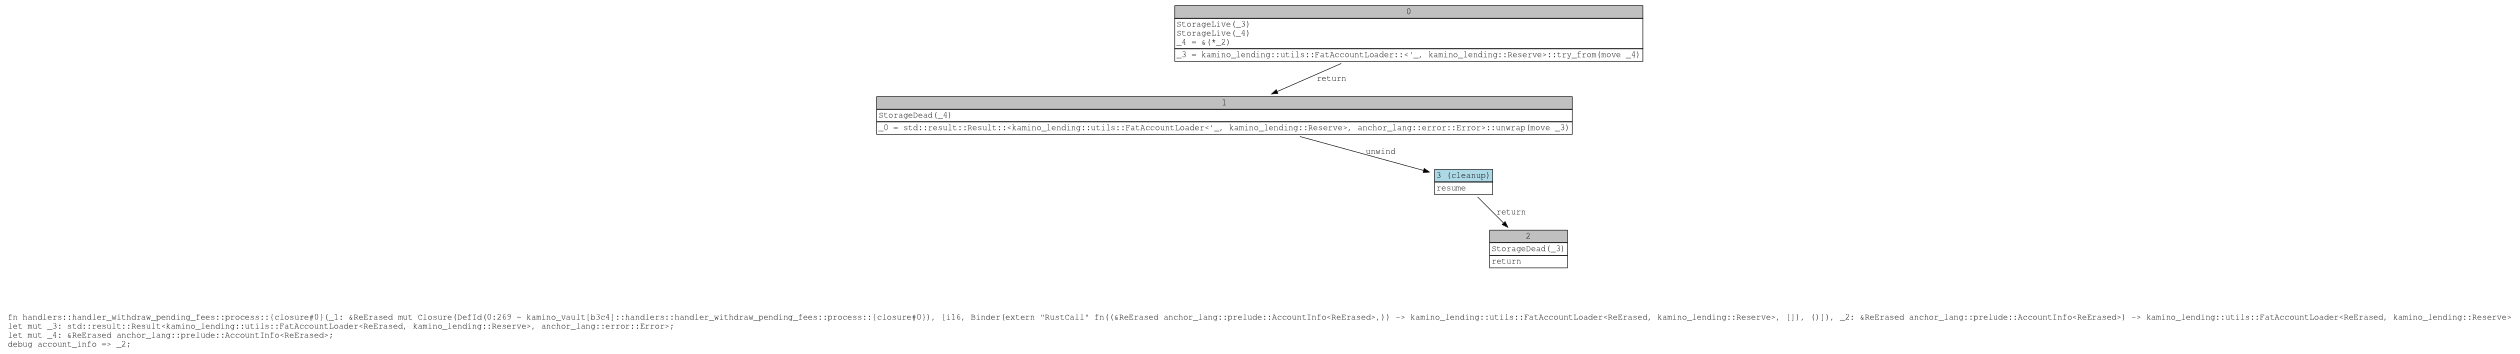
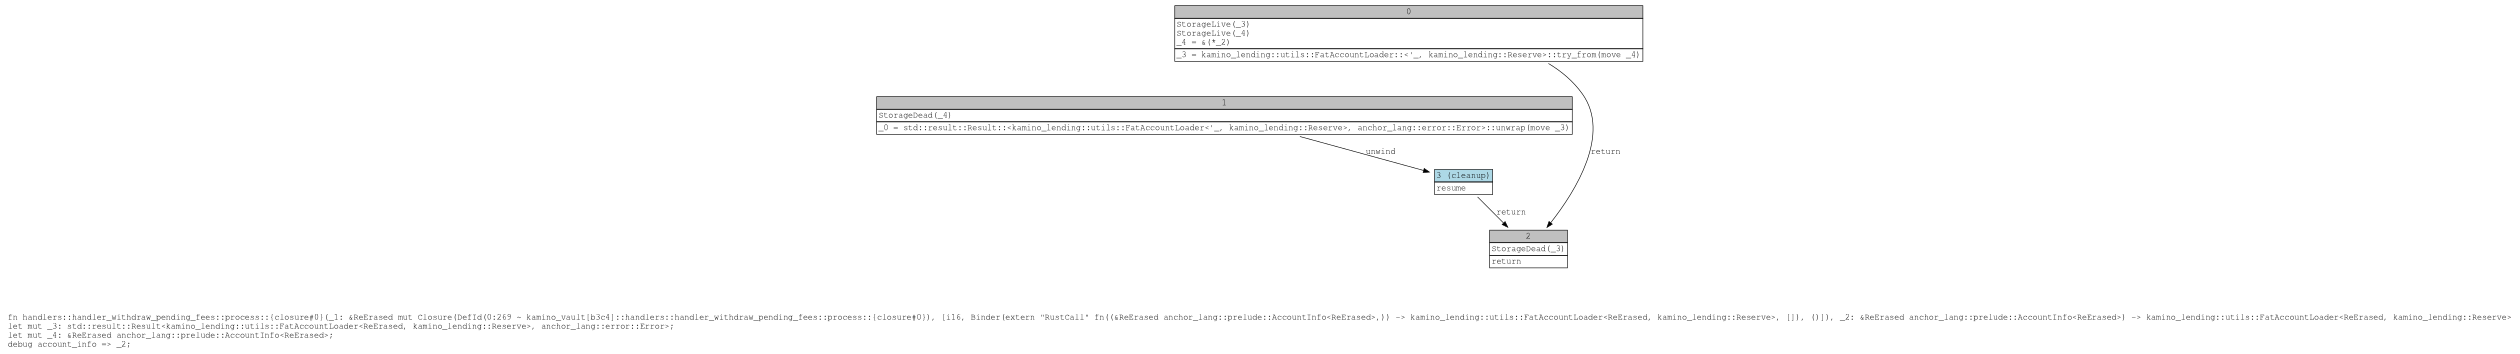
edge "0" -> "1": now "0" -> "2"
